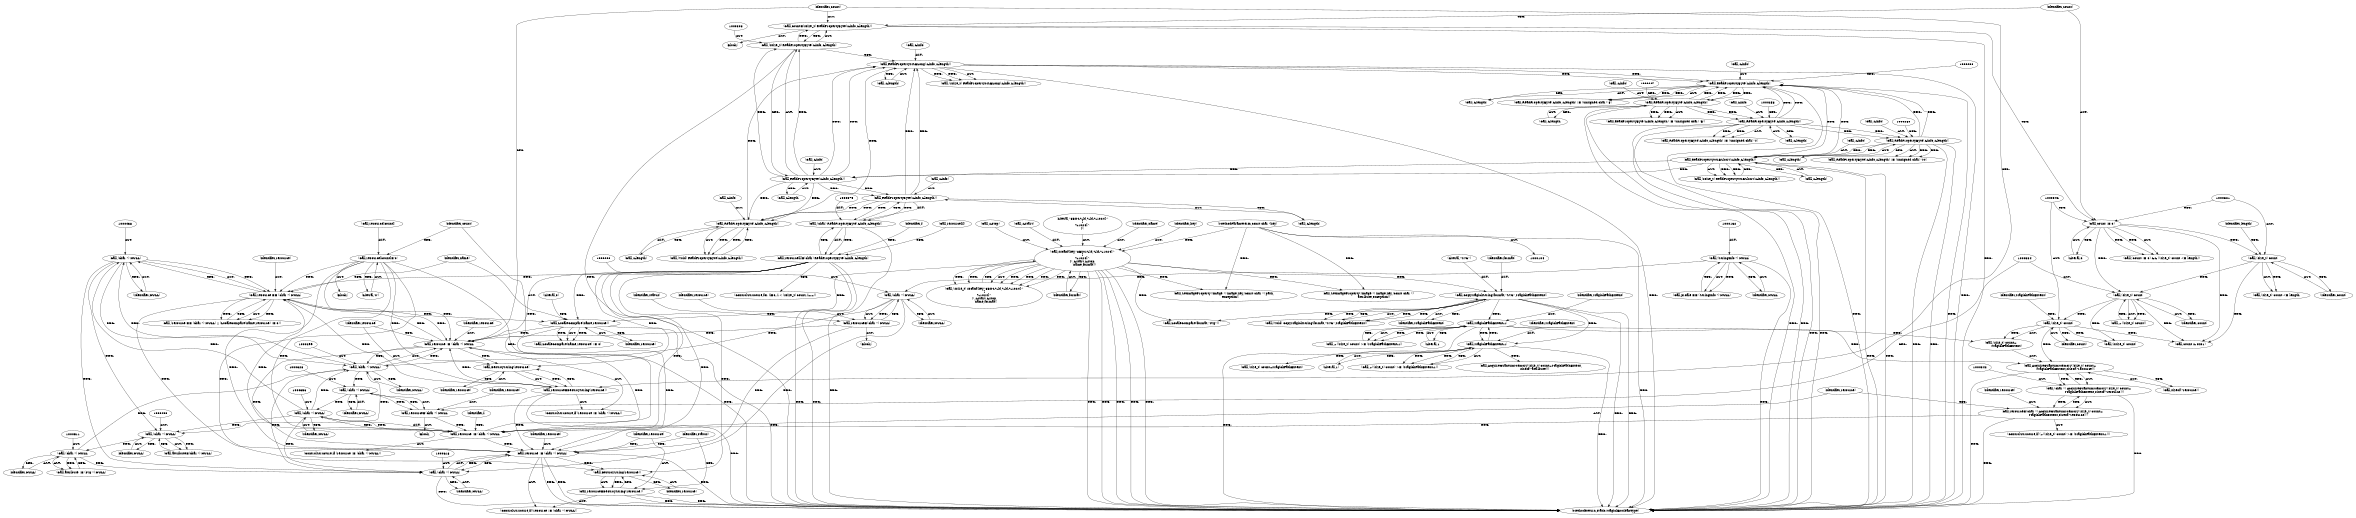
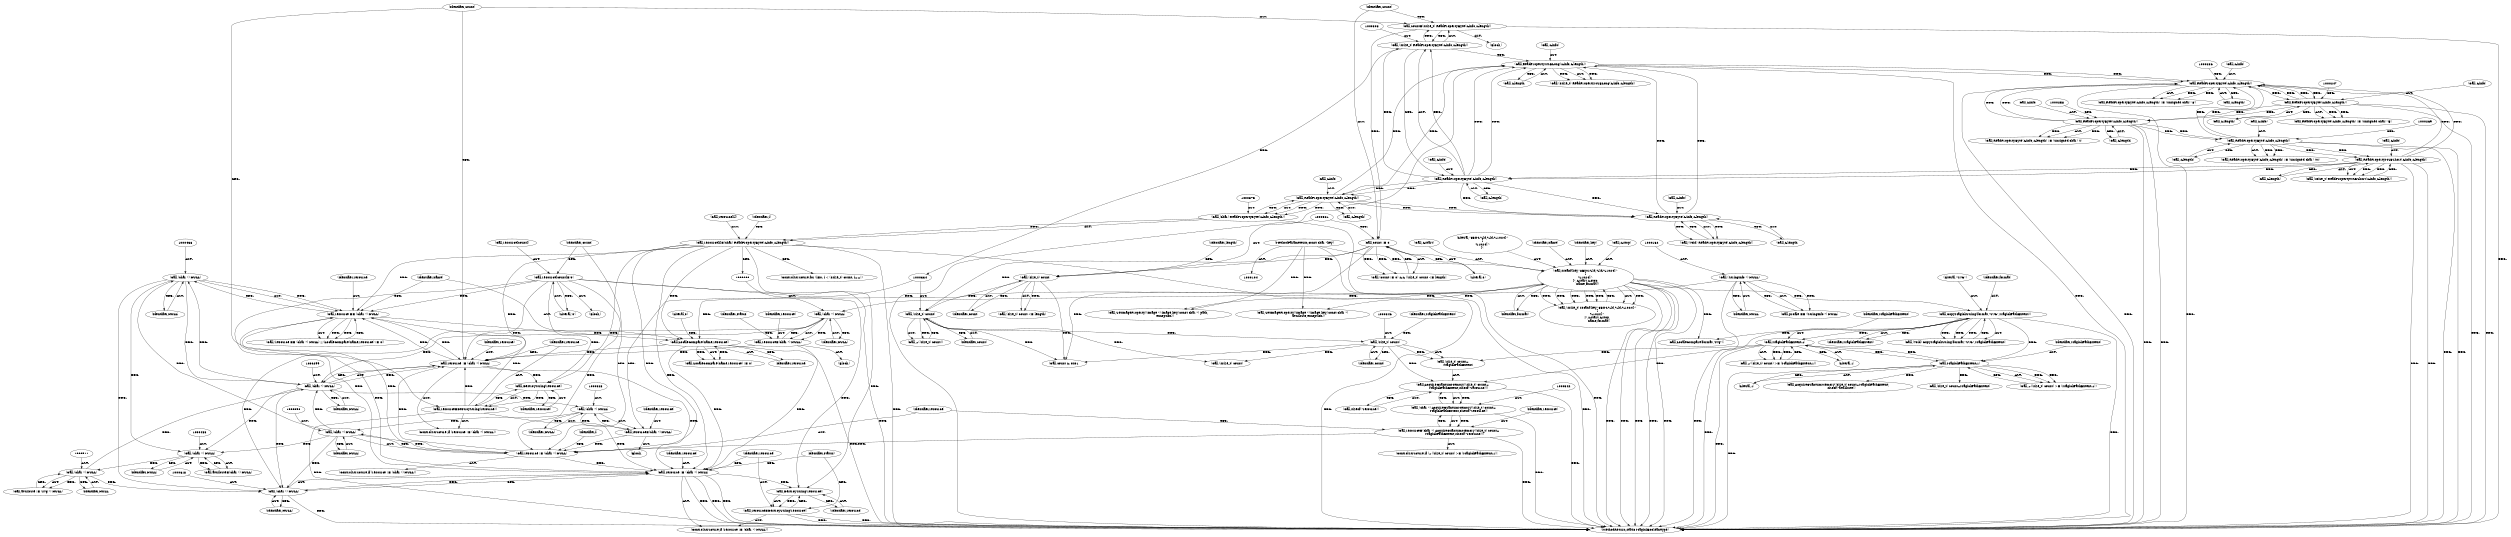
edge "(Call,count=(ssize_t) ReadPropertyByte(&info,&length))" -> "(Call,count != 0)": label "CFG: " -> "DDG: "
edge "1000346" -> "(Call,count != 0)": now "(Call,(count != 0) && ((size_t) count <= length))" -> "(Call,count != 0)"
edge "(Call,resource[i]=(char) ReadPropertyByte(&info,&length))" -> "(Call,(char) ReadPropertyByte(&info,&length))": now "(Call,resource[i]=(char) ReadPropertyByte(&info,&length))" -> "1000206"
edge "(Call,resource[i])" -> "(Call,resource[i]=(char) ReadPropertyByte(&info,&length))": label "CFG: " -> "AST: "
edge "(Call,(ssize_t) ReadPropertyByte(&info,&length))" -> "(MethodReturn,static MagickBooleanType)": now "(Call,(ssize_t) ReadPropertyByte(&info,&length))" -> "1000334"
